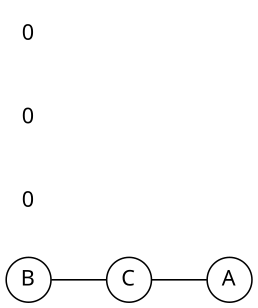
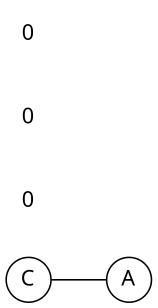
node "B": removed
